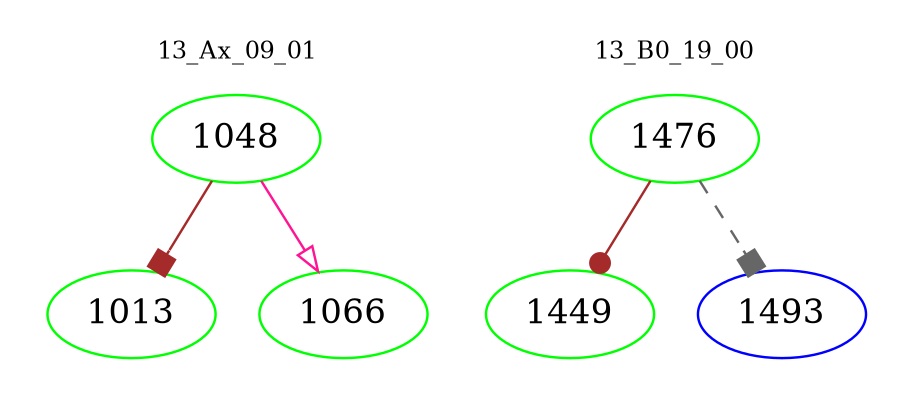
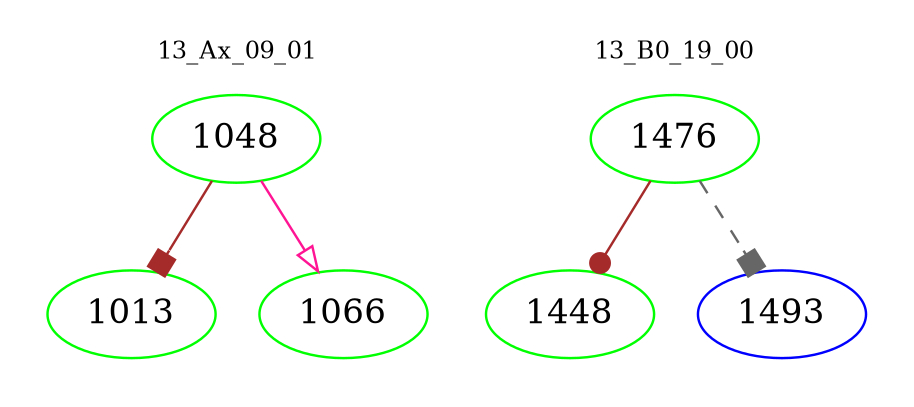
node "1449": label "1449" -> "1448"
